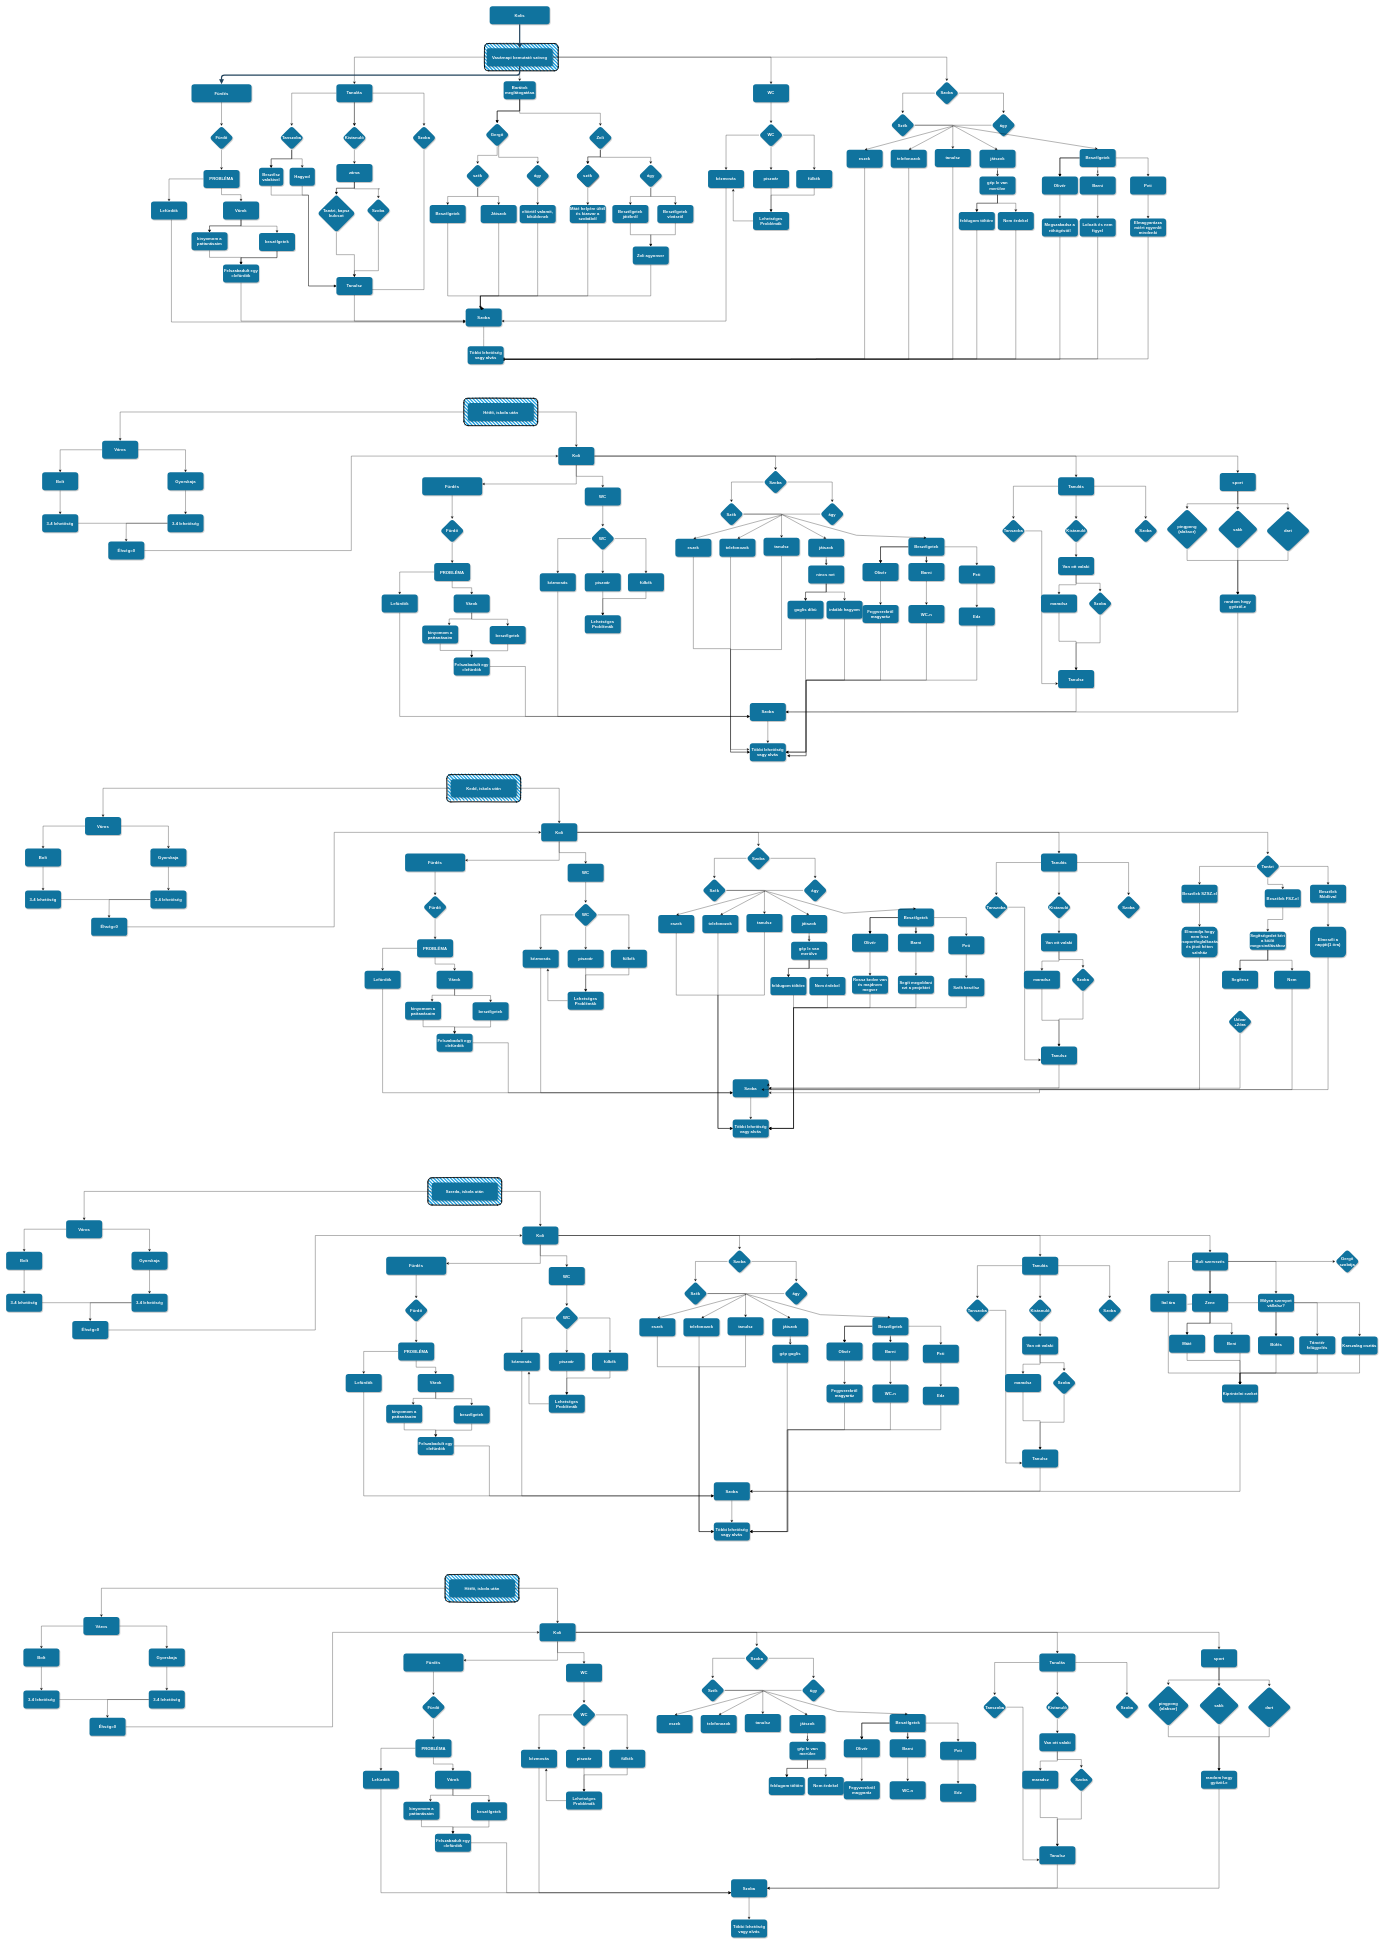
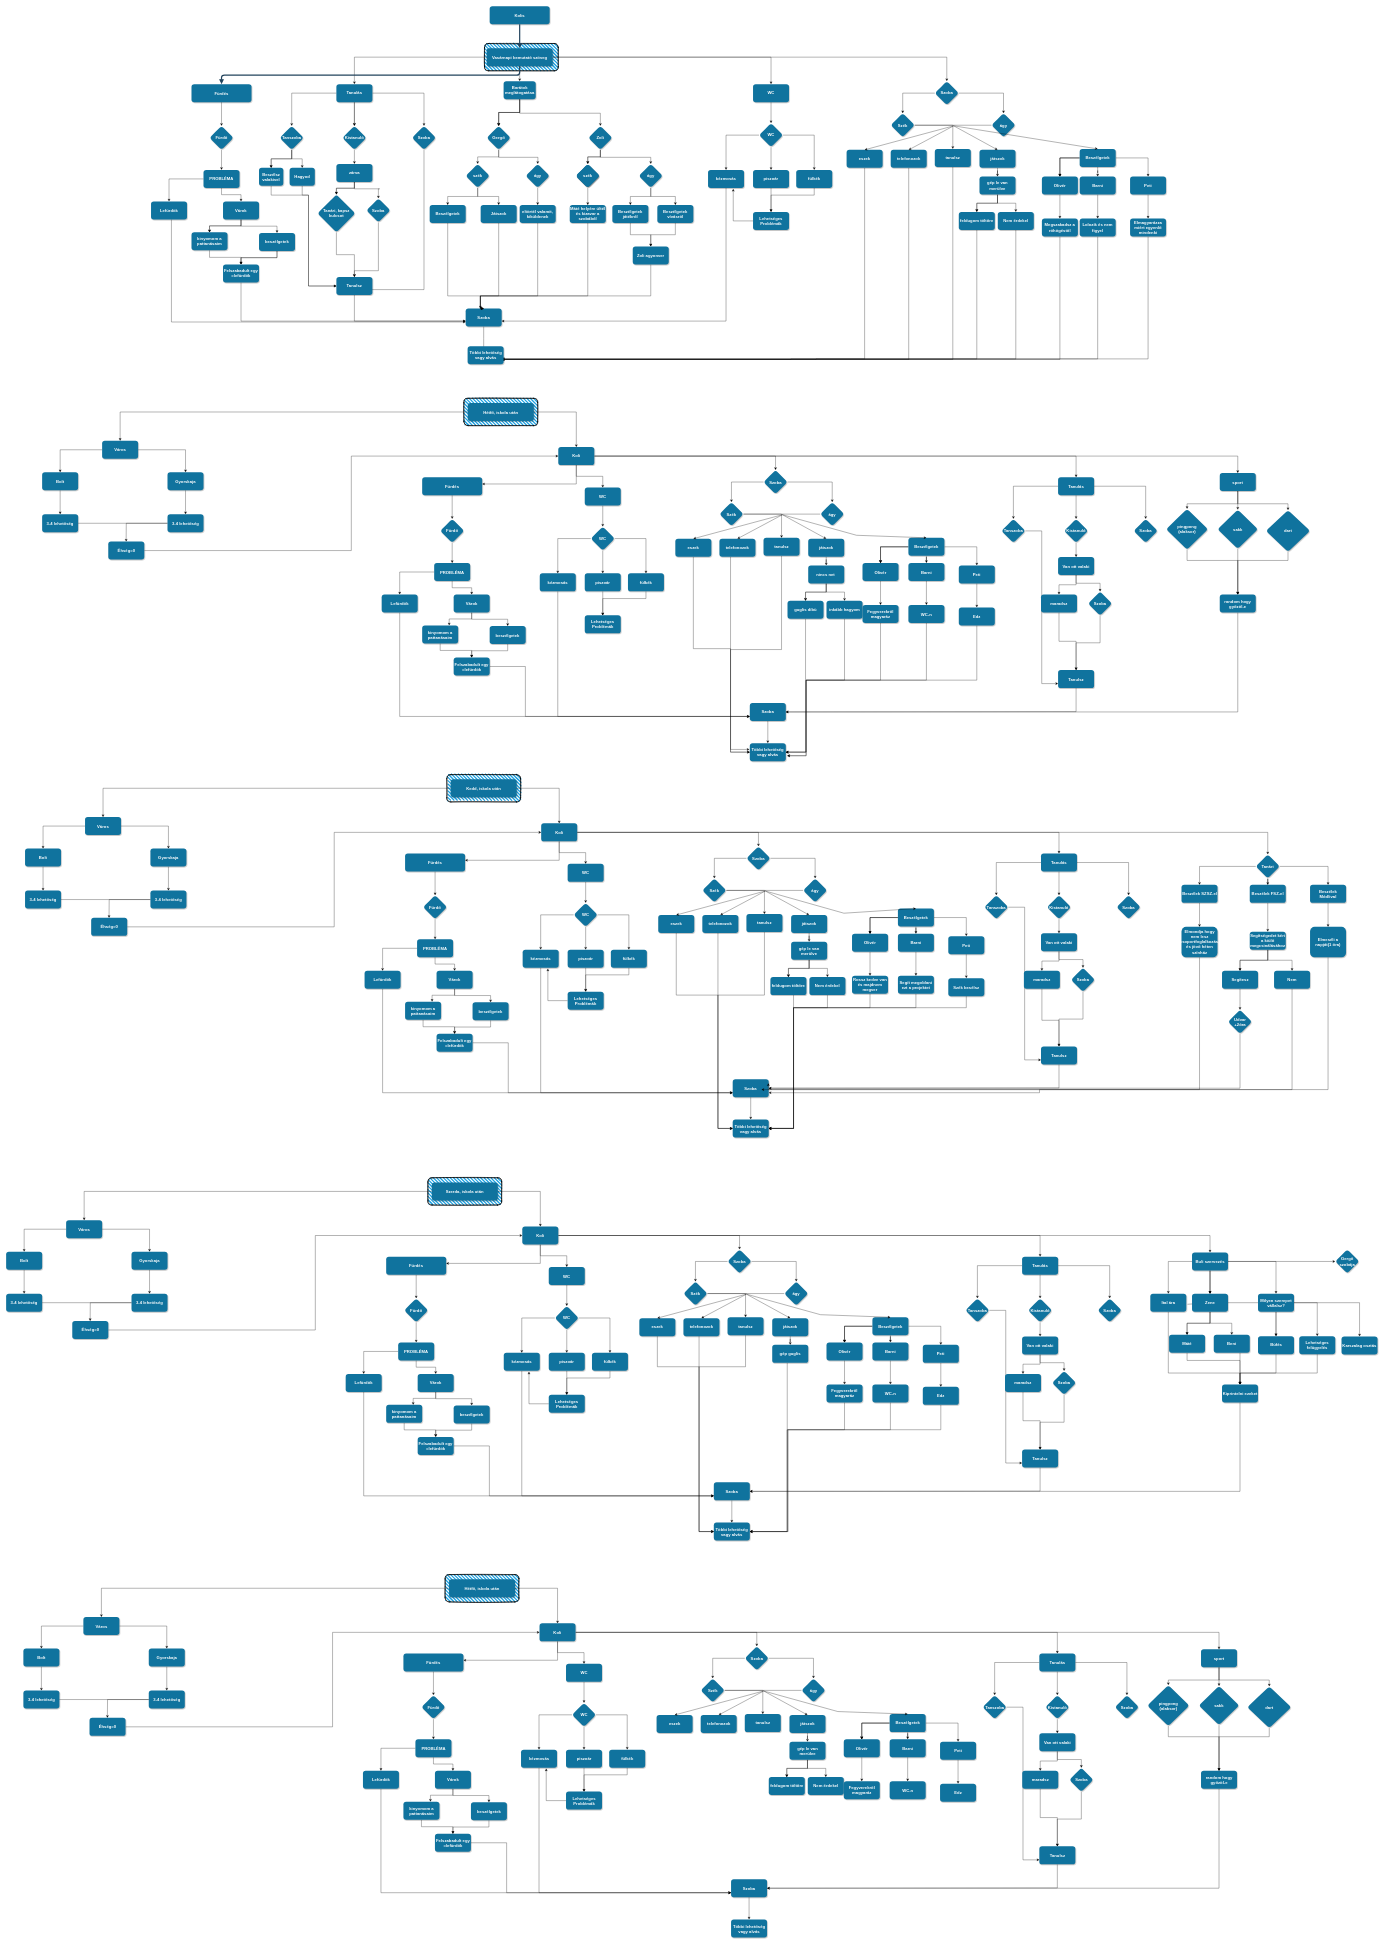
node "Gergő": moved (497, 135) -> (499, 138)
node "Beszélek FSZ-el": moved (1283, 899) -> (1268, 894)
edge "Segítesz" -> "Udvar +2óra": added
node "Tánctér felügyelés": label "Tánctér felügyelés" -> "Lehetséges felügyelés"
edge "Karszalag osztás" -> "Kiprintelni ezeket": removed
